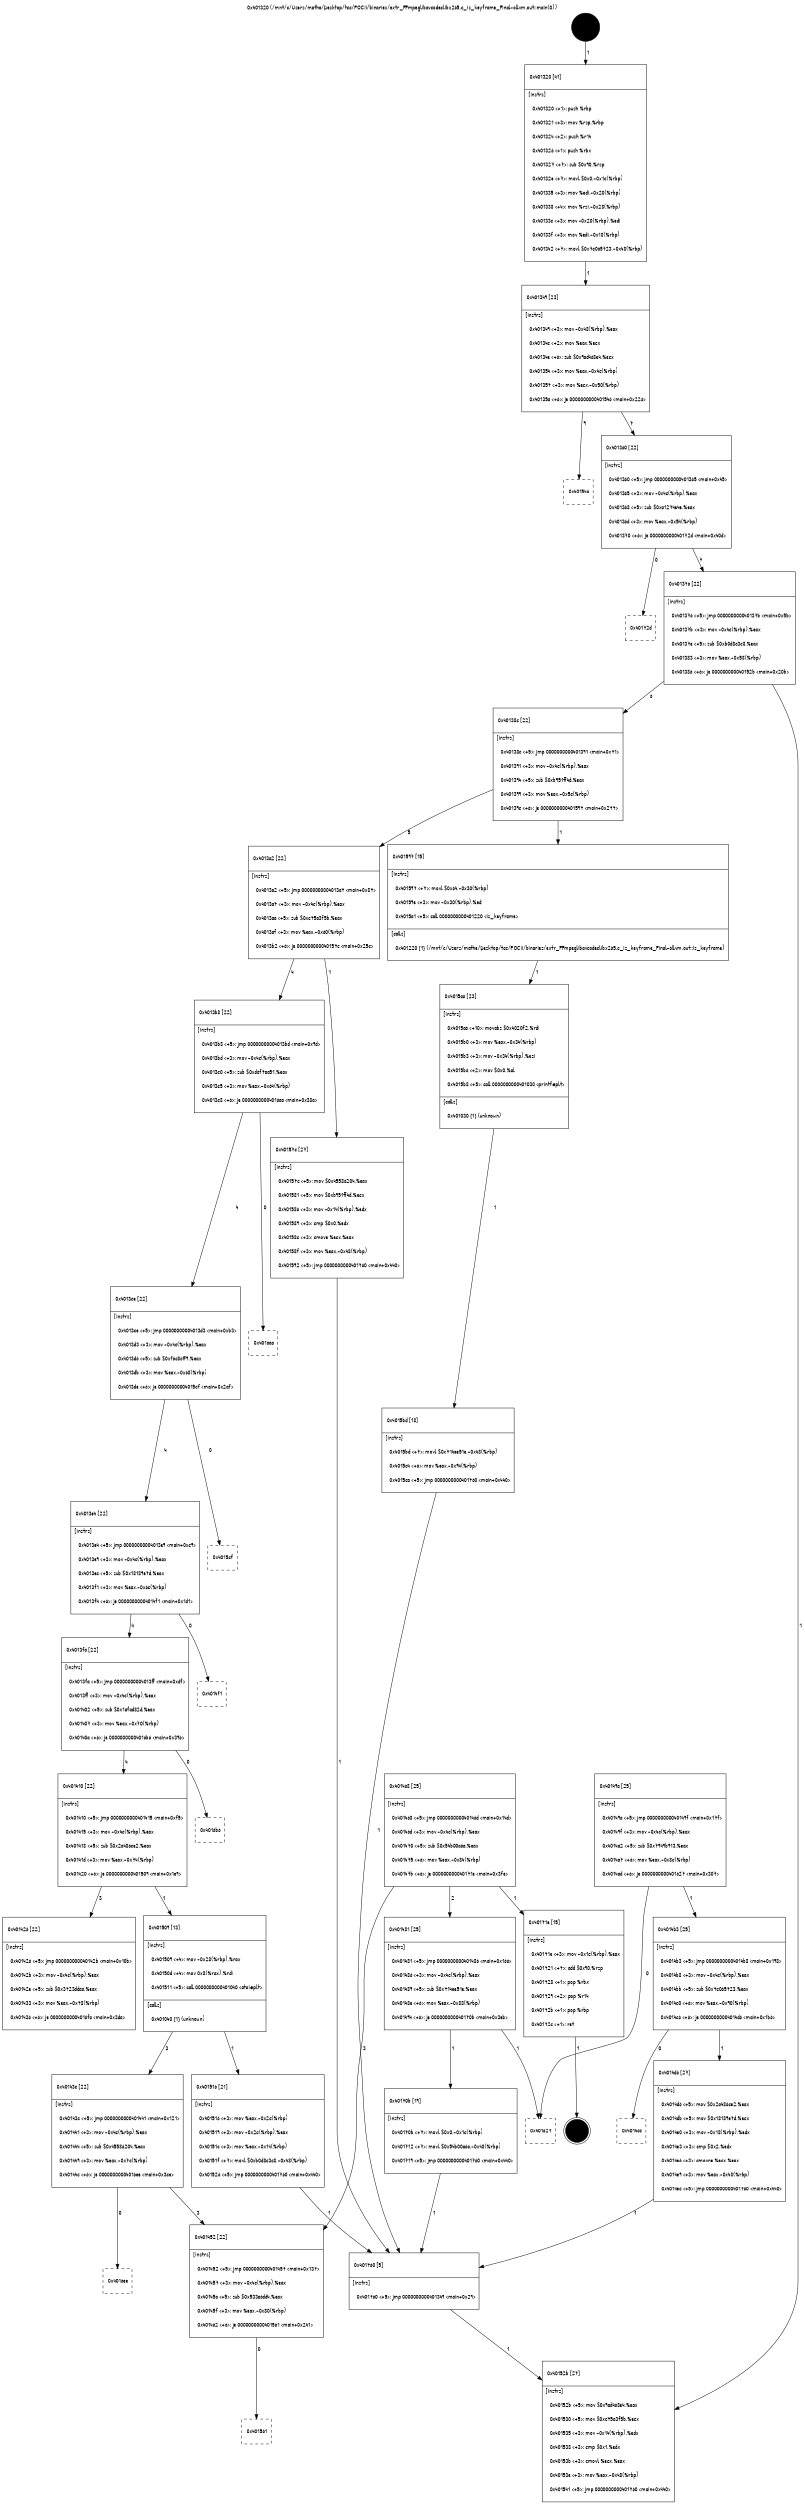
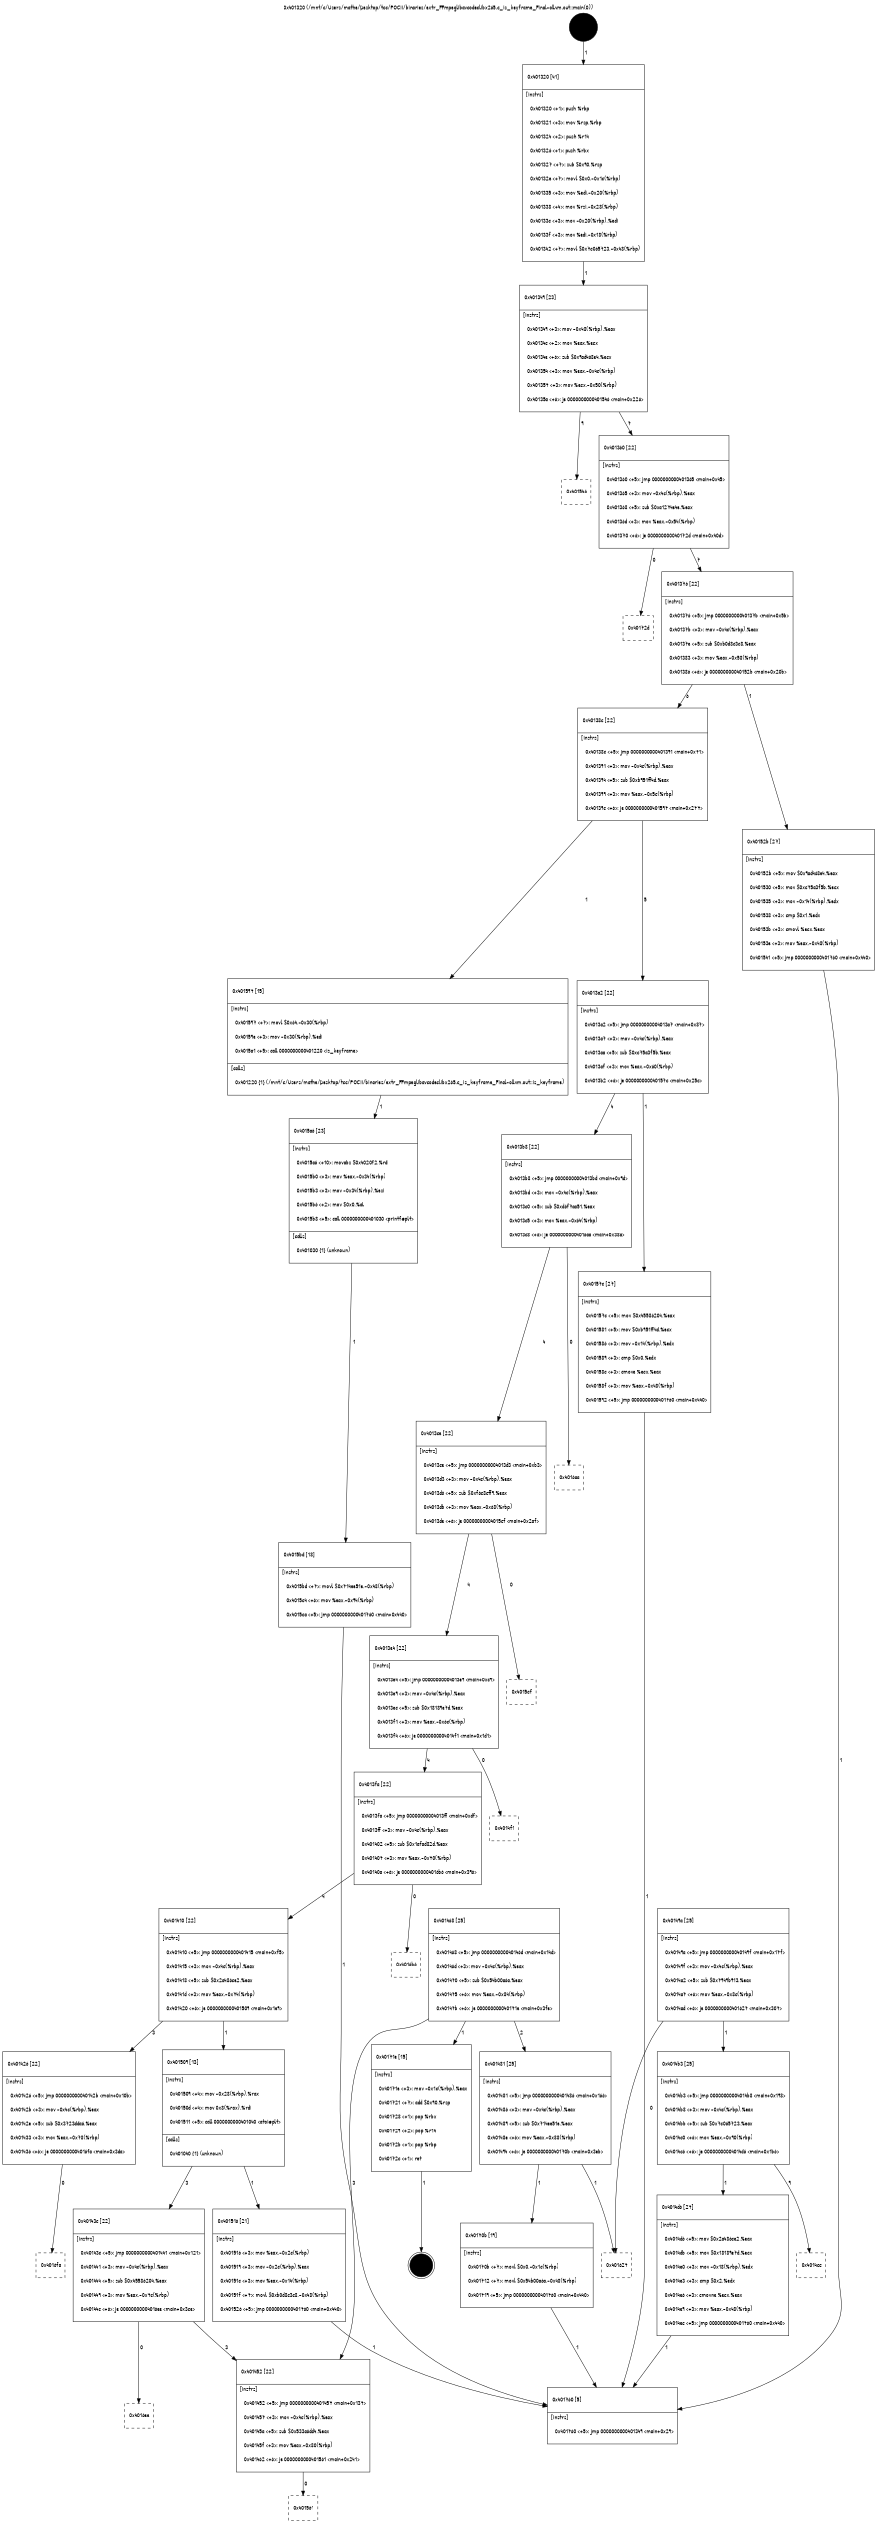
edge "0x4014b3 [25]" -> "0x4014cc": label " 0" -> " 9"
node "0x4016fa": added
edge "0x401760 [5]" -> "0x40152b [27]": reversed
